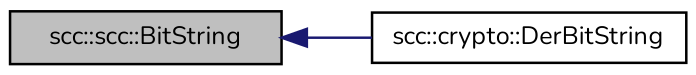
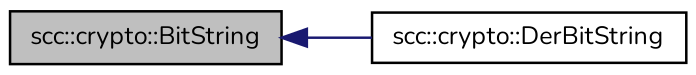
node "scc::scc::BitString": label "scc::scc::BitString" -> "scc::crypto::BitString"
